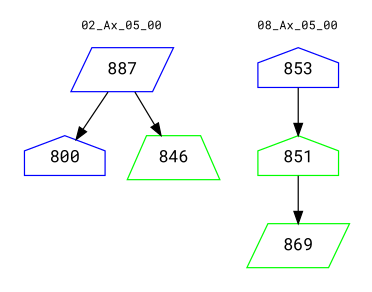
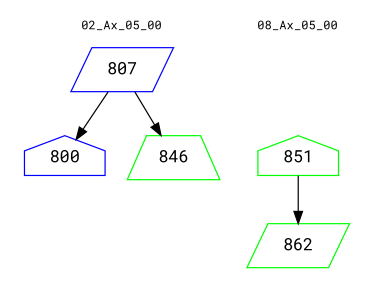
node "887": label "887" -> "807"
node "853": removed
node "869": label "869" -> "862"
